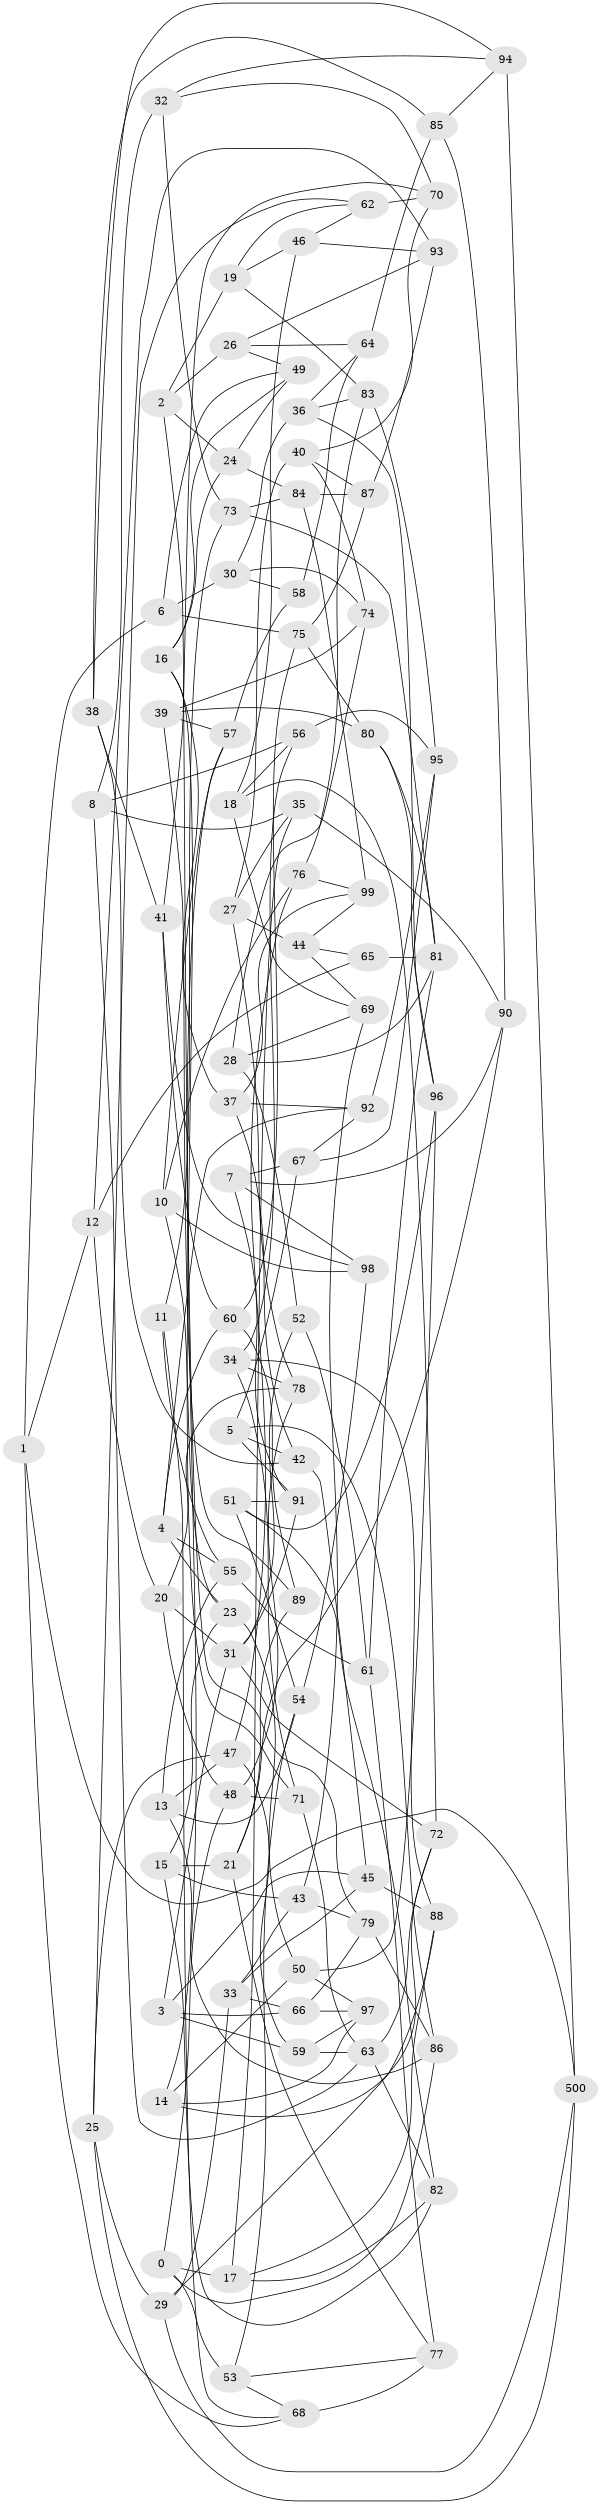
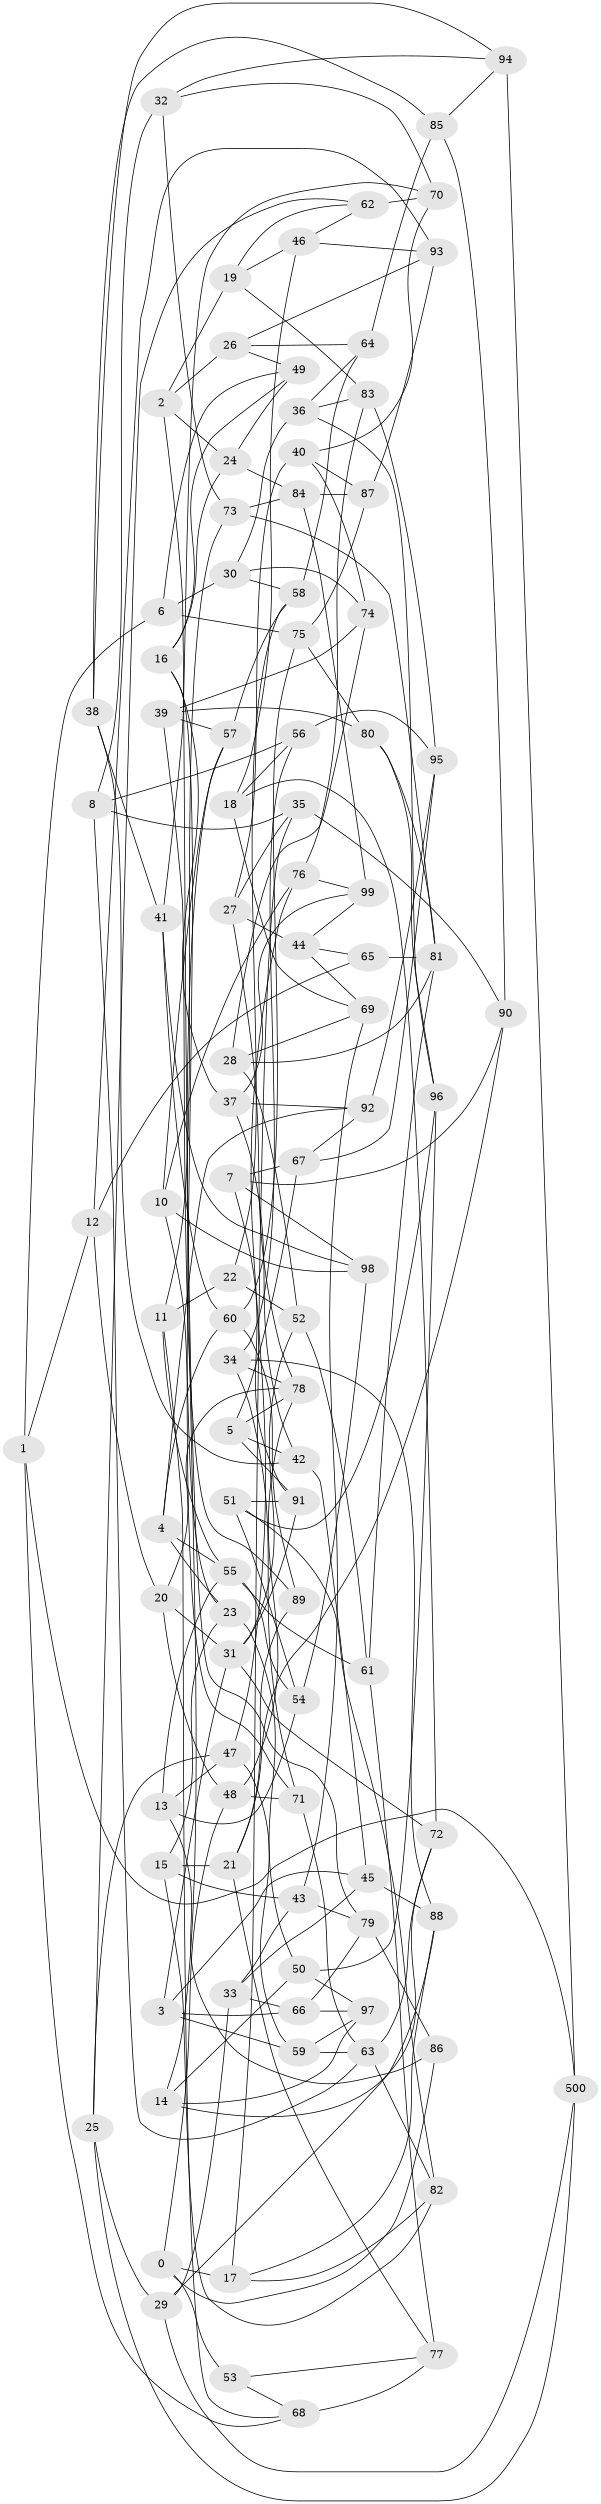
node "22": added
edge "5" -- "86": now "5" -- "78"
edge "54" -- "53": now "54" -- "55"
